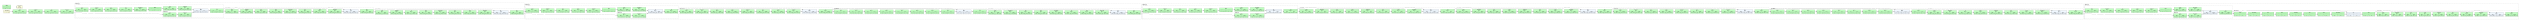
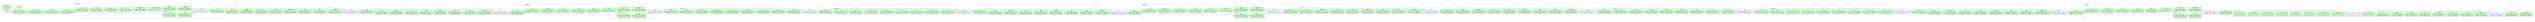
node "AdaptiveAvgPool2d": added
